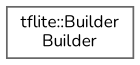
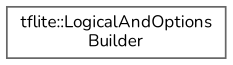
node "tflite::Builder Builder": label "tflite::Builder Builder" -> "tflite::LogicalAndOptions Builder"
